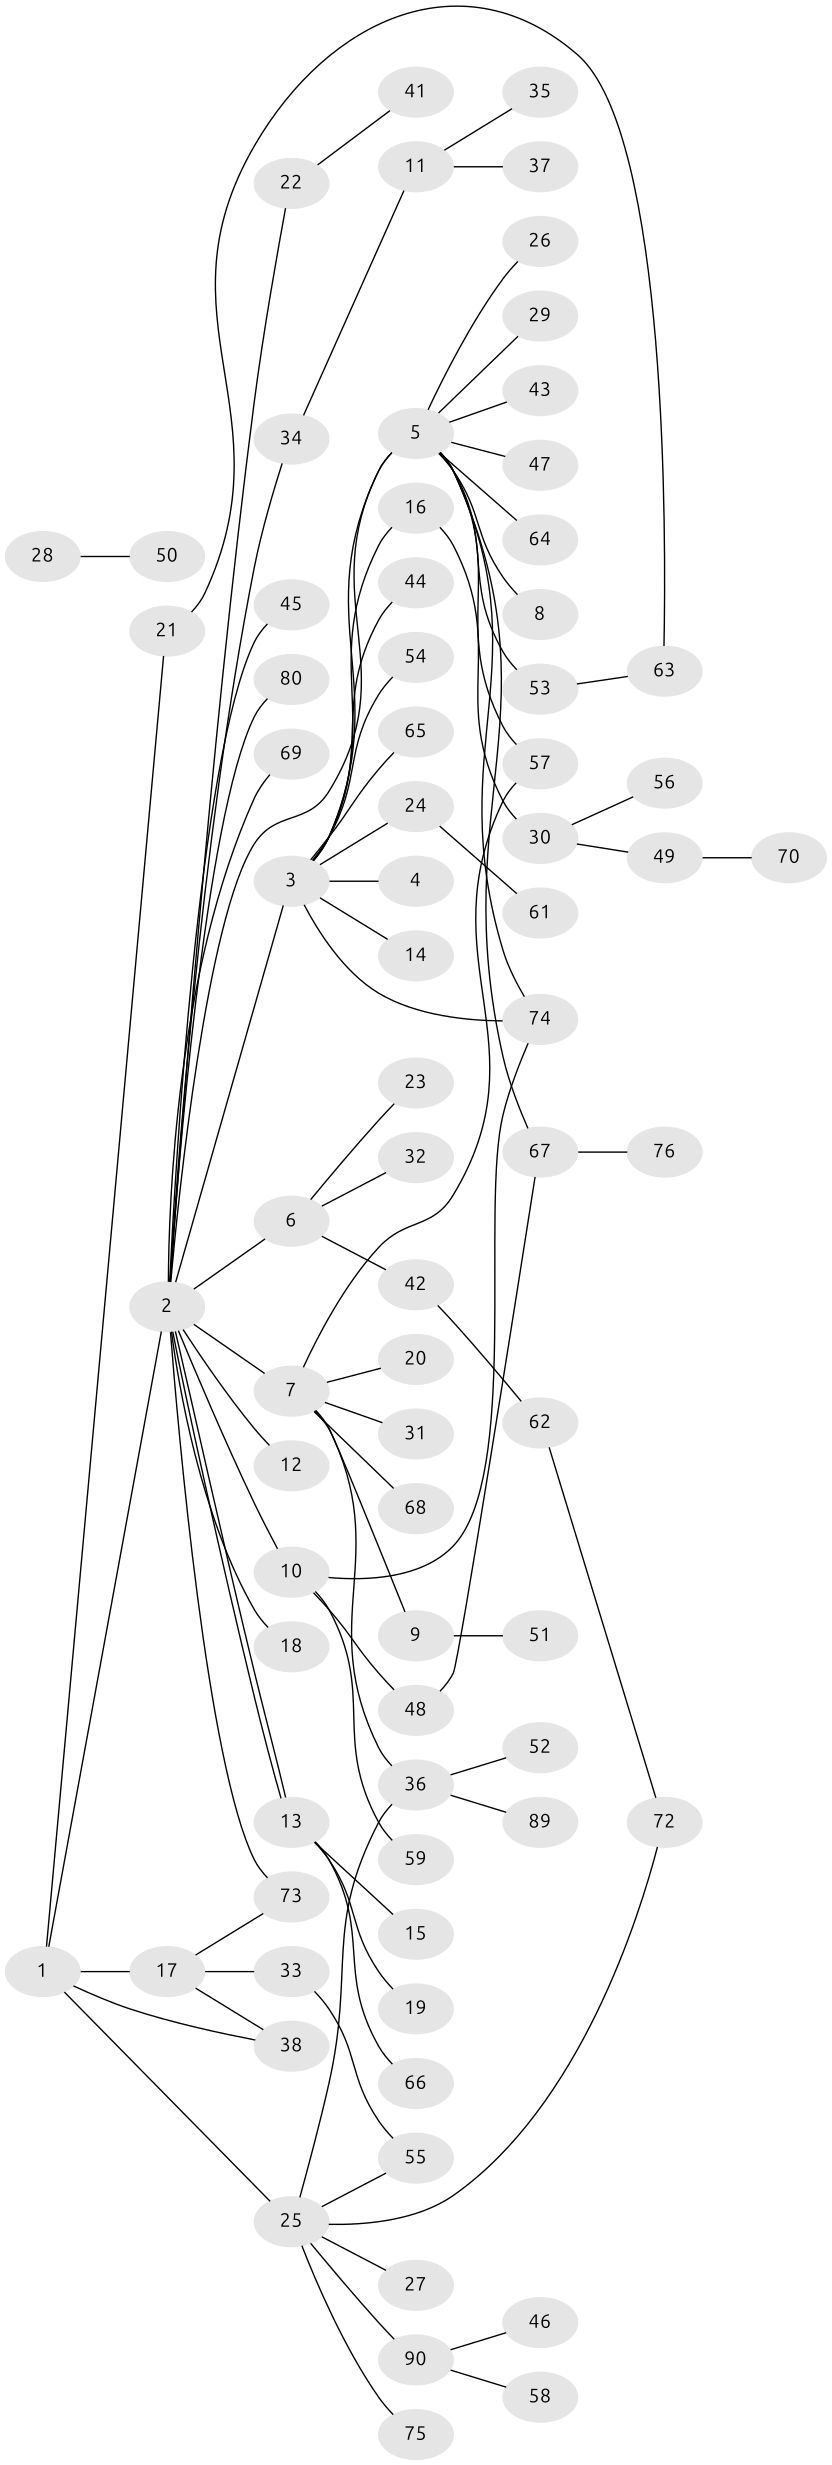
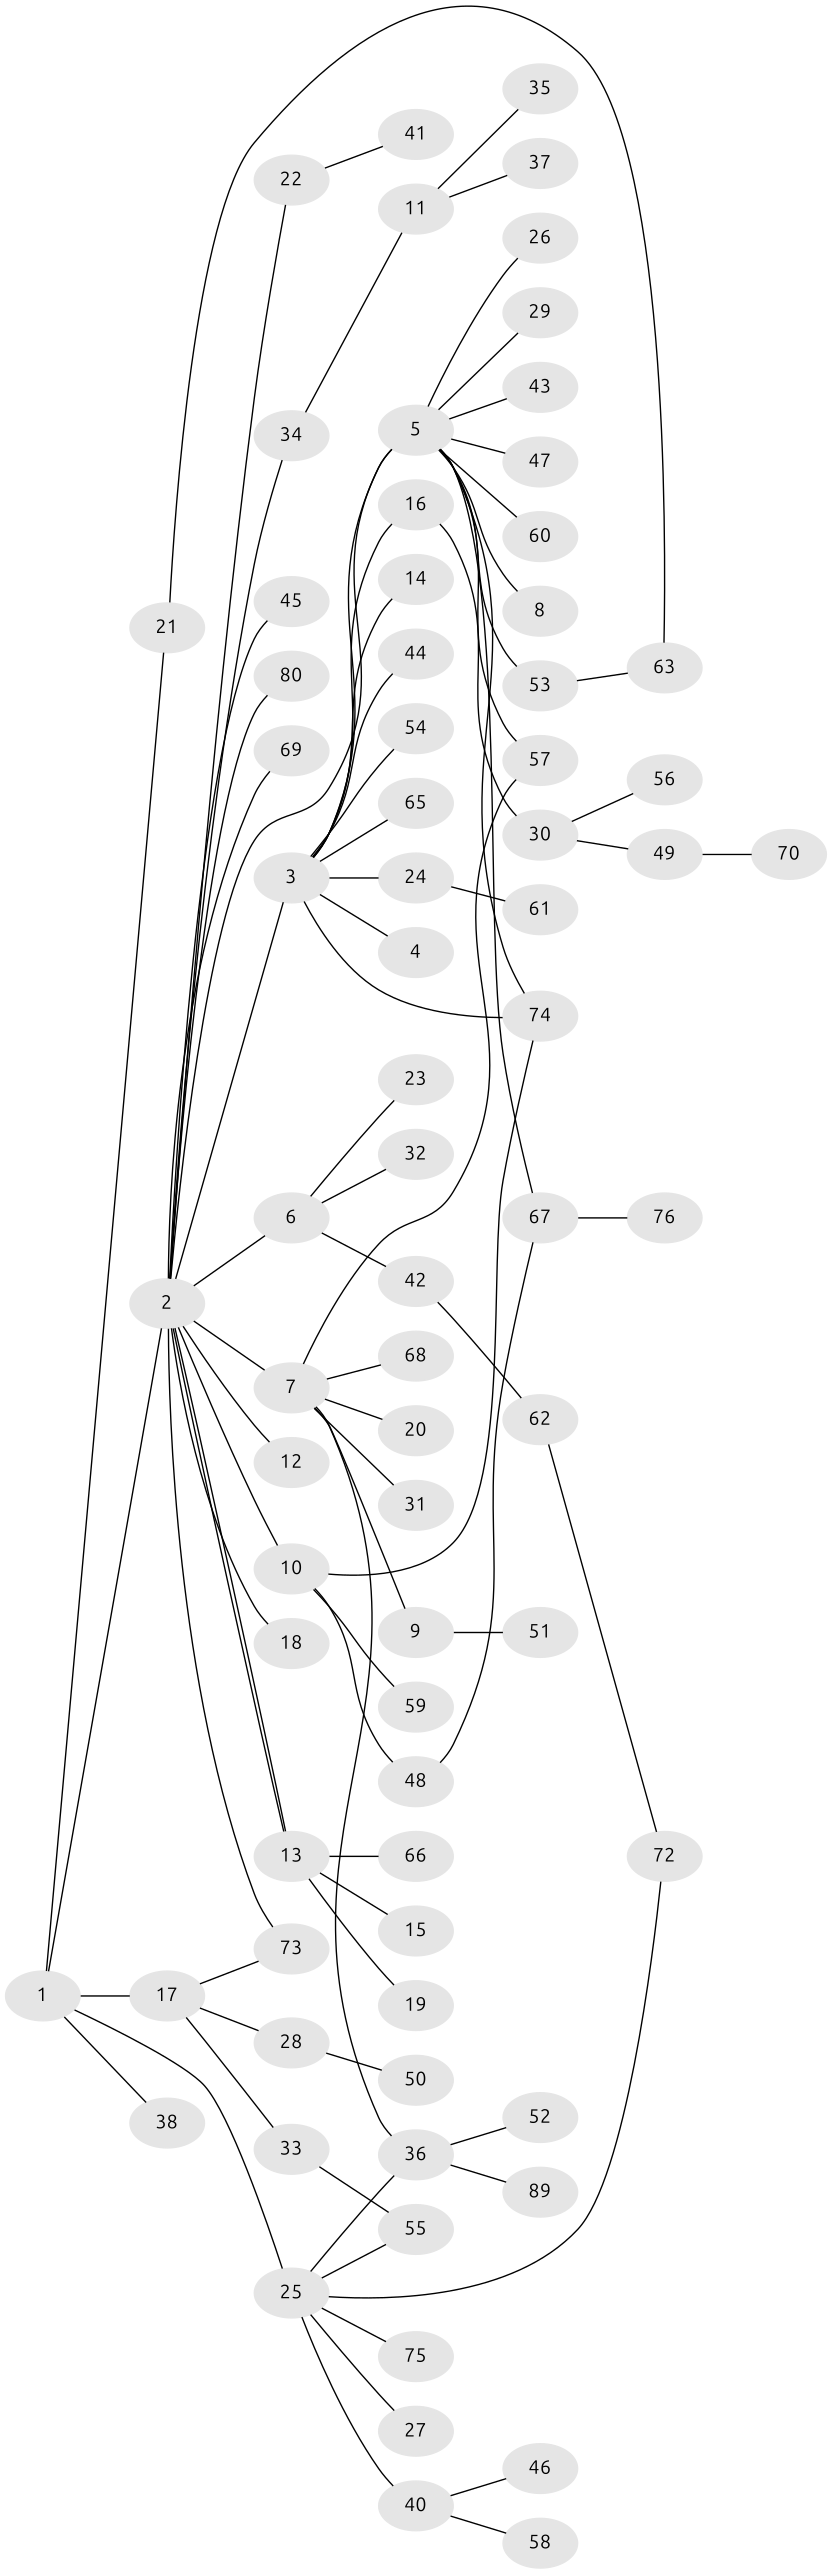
node "64": label "64" -> "60"
edge "17" -- "38": now "17" -- "28"
node "90": label "90" -> "40"
